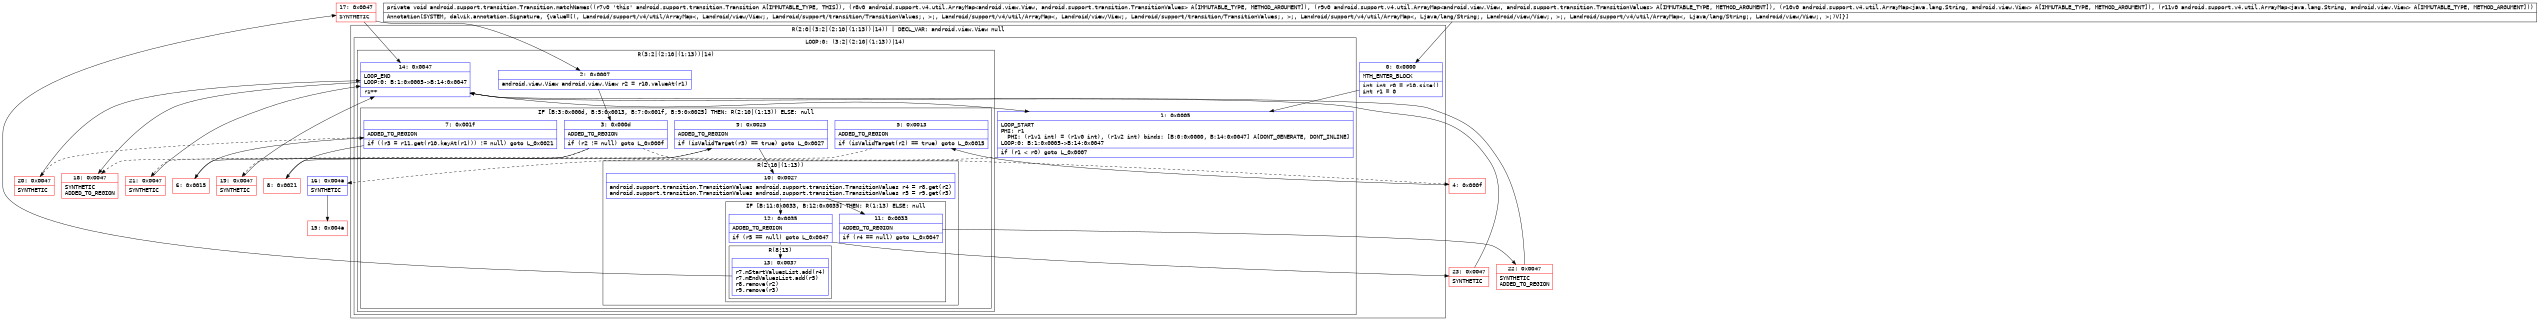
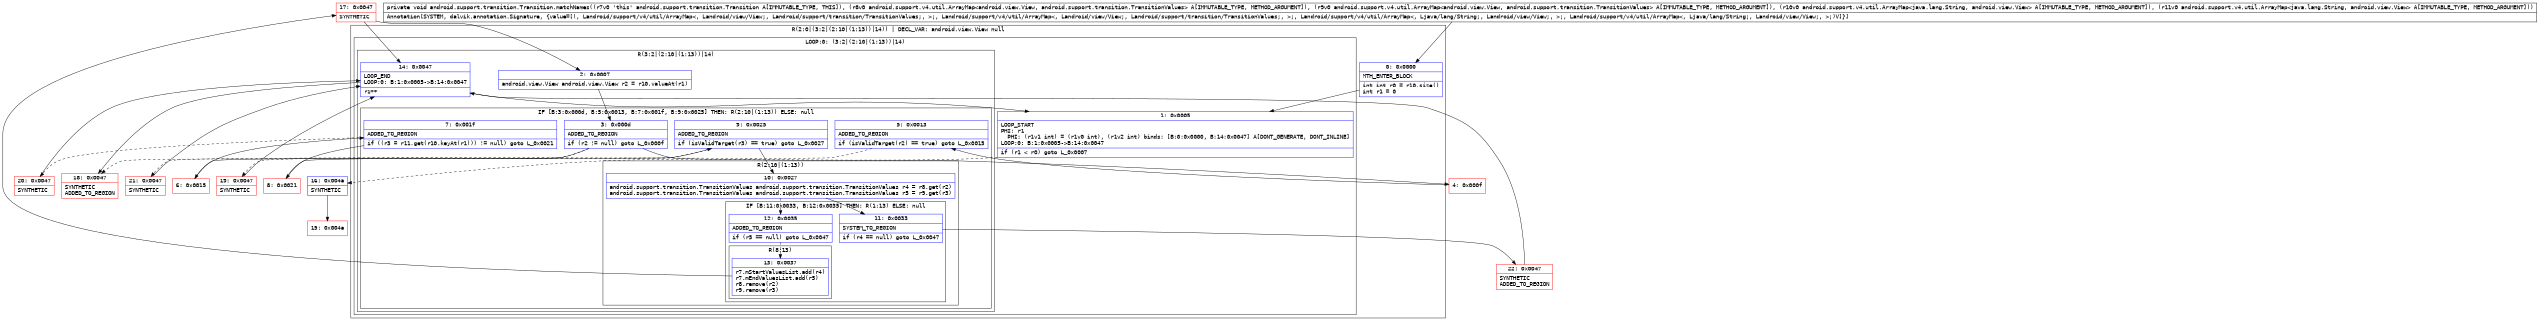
edge "3: 0x000d" -> "4: 0x000f": style dashed -> solid
node "11: 0x0033": text "ADDED_TO_REGION" -> "SYSTEM_TO_REGION"
node "23: 0x0047": removed
